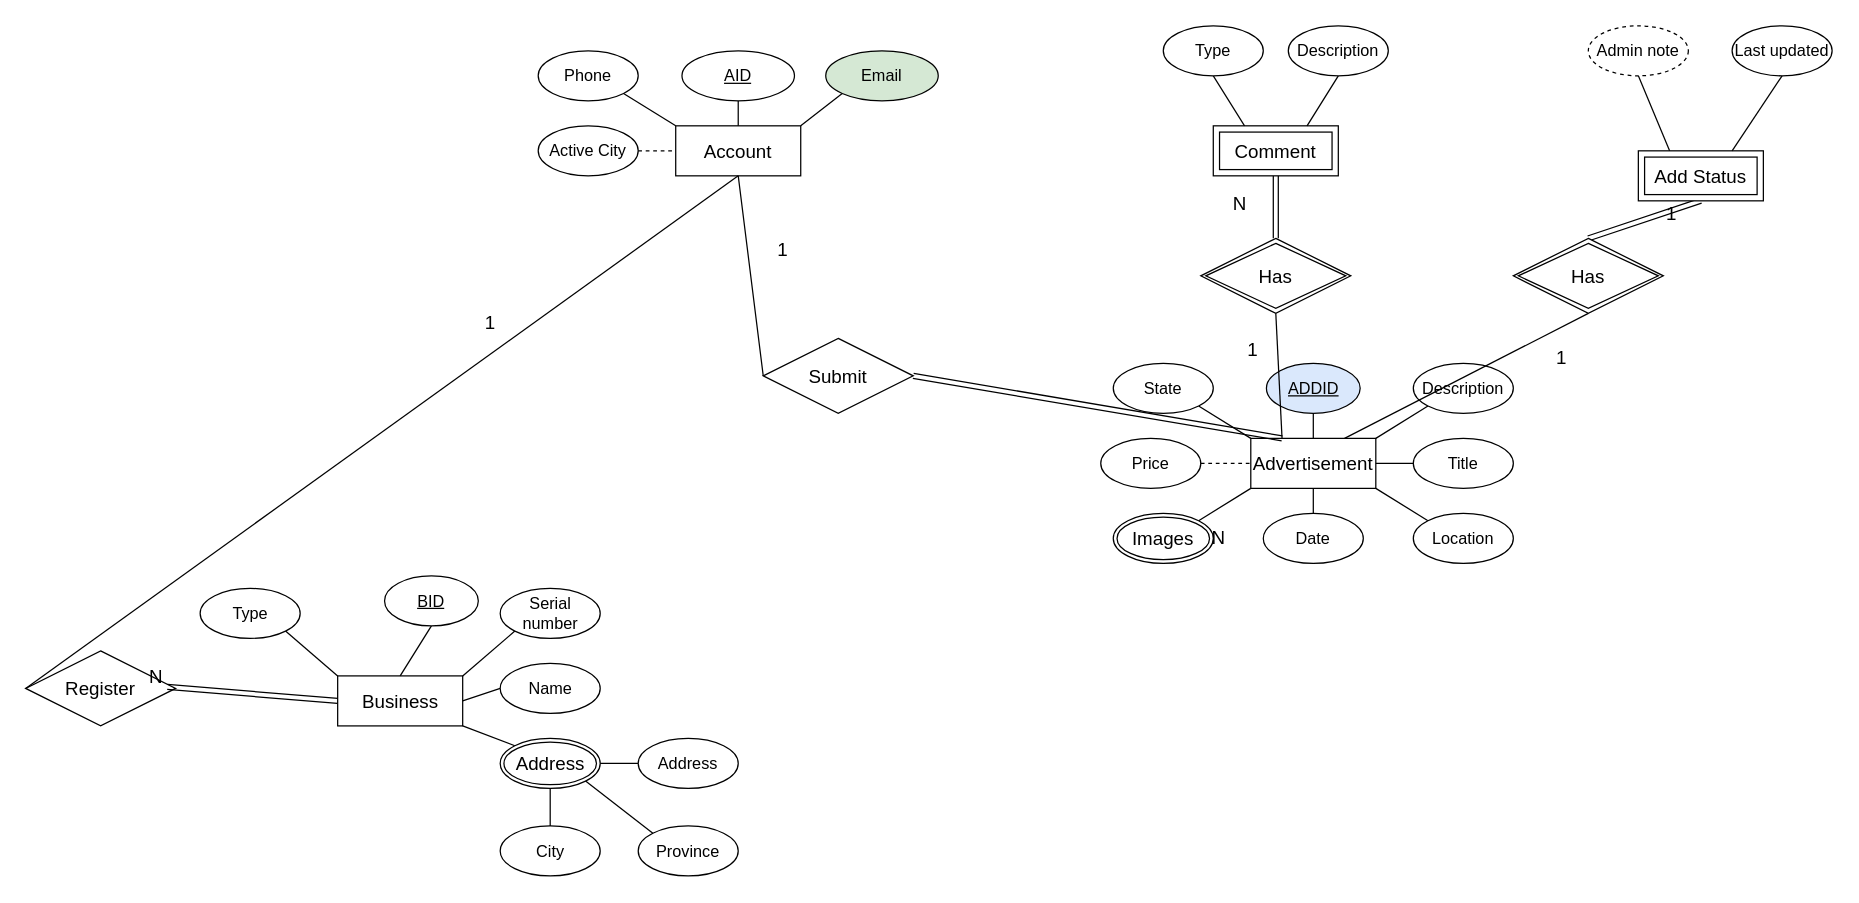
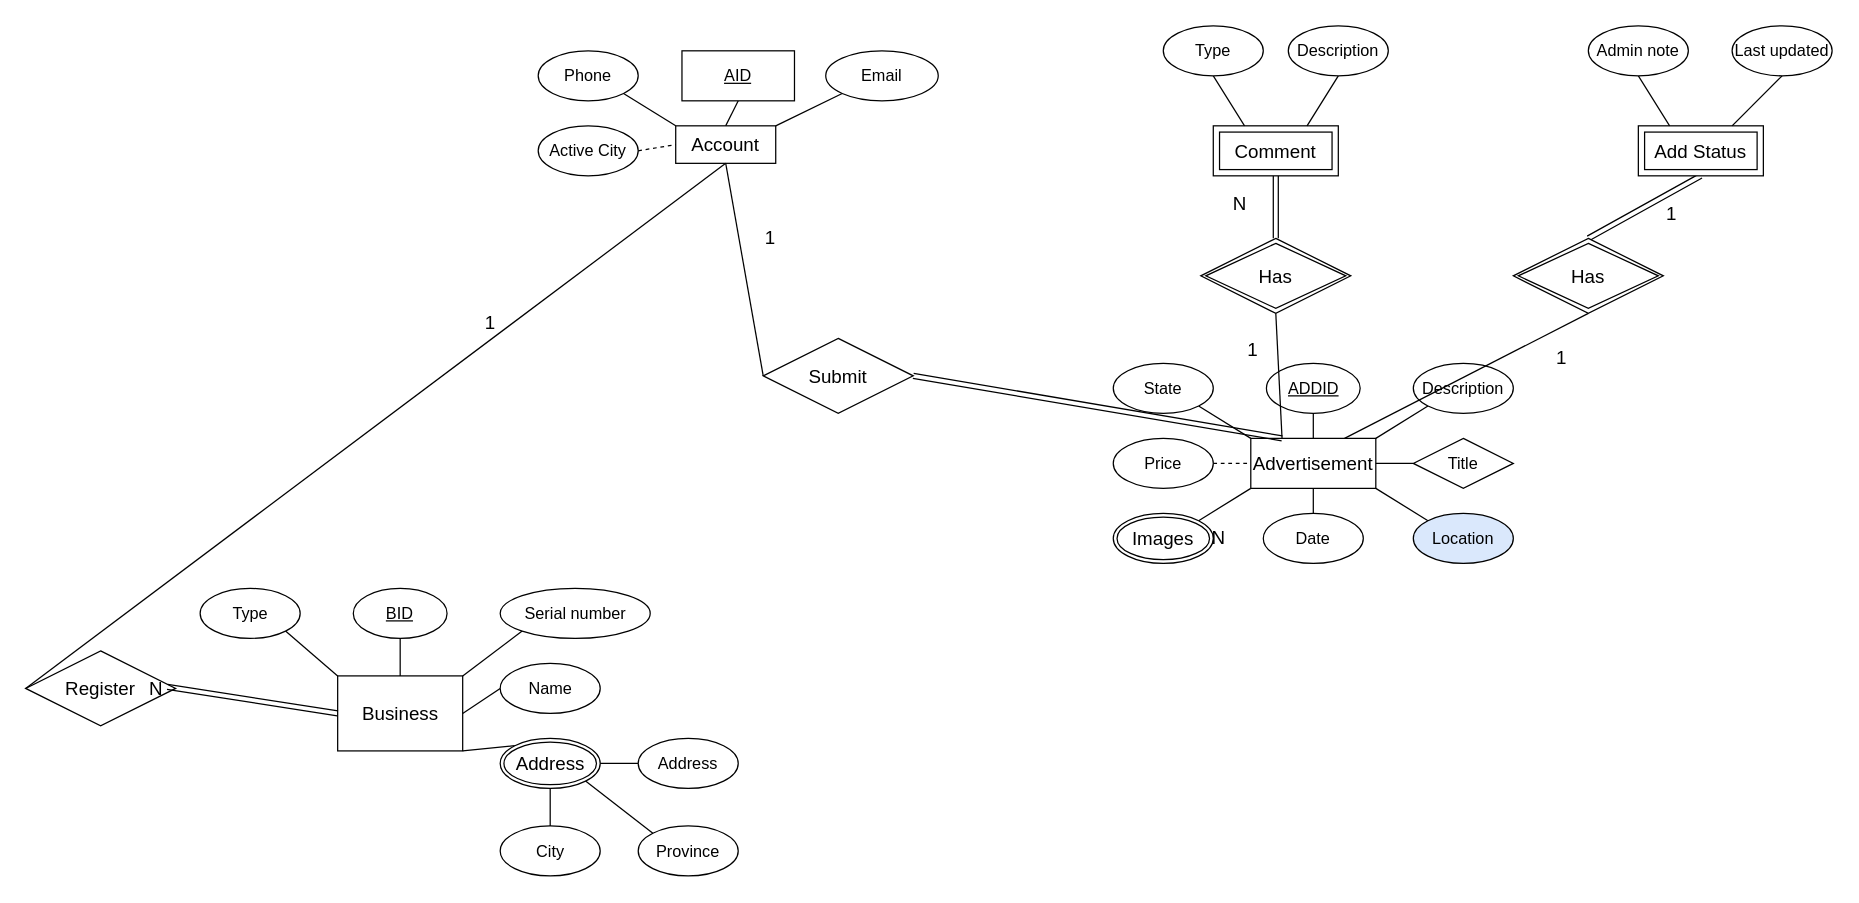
node "Admin note": style dashed -> solid
node "AID": shape ellipse -> rectangle
node "Email": fillcolor #d5e8d4 -> #ffffff
node "Account": size 125x50 -> 100x38
node "Add Status": moved (1701, 176) -> (1701, 151)
node "ADDID": fillcolor #dae8fc -> #ffffff
node "Price": moved (1151, 463) -> (1163, 463)
node "Title": shape ellipse -> diamond
node "Location": fillcolor #ffffff -> #dae8fc
node "BID": moved (431, 601) -> (400, 613)
node "Serial number": size 100x50 -> 150x50
node "Business": size 125x50 -> 125x75
